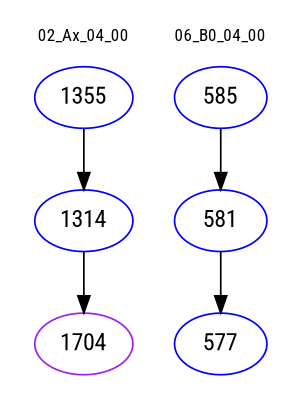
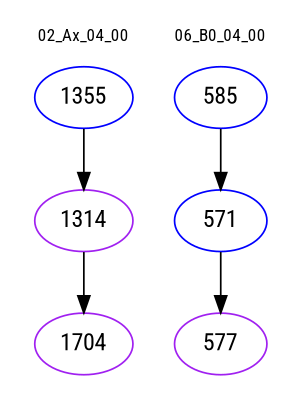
node "1314": color blue -> purple
node "581": label "581" -> "571"
node "577": color blue -> purple
